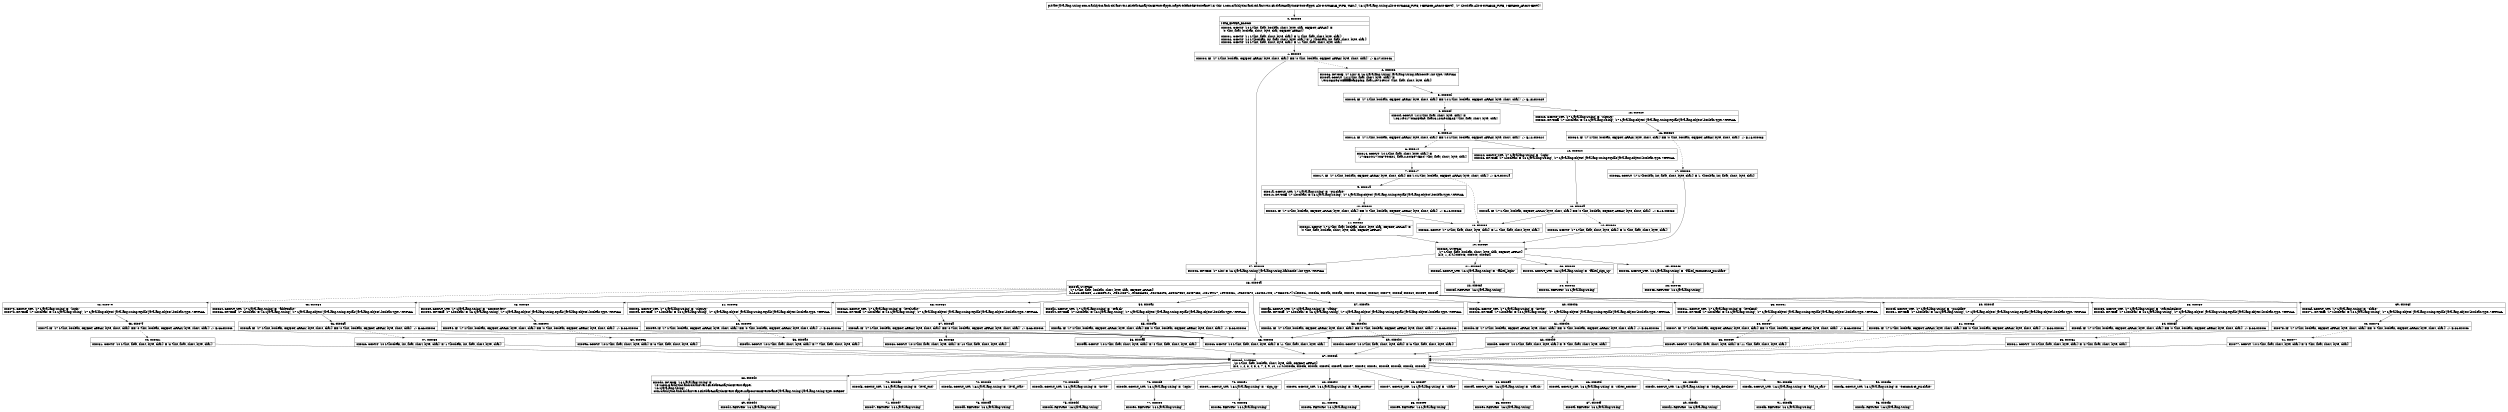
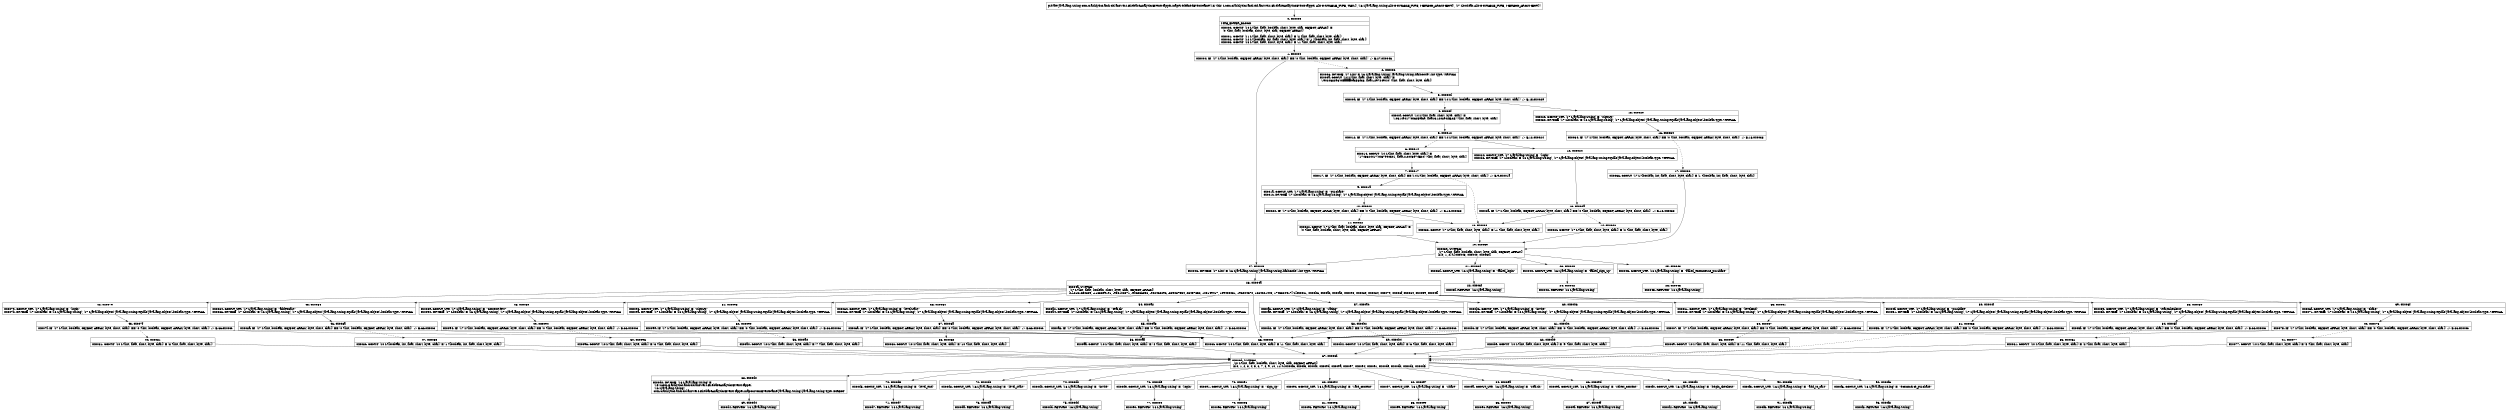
edge "28: 0x004a" -> "42: 0x0079": style dashed -> solid
